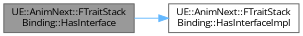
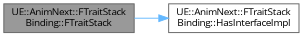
node "UE::AnimNext::FTraitStack Binding::HasInterface": label "UE::AnimNext::FTraitStack Binding::HasInterface" -> "UE::AnimNext::FTraitStack Binding::FTraitStack"
